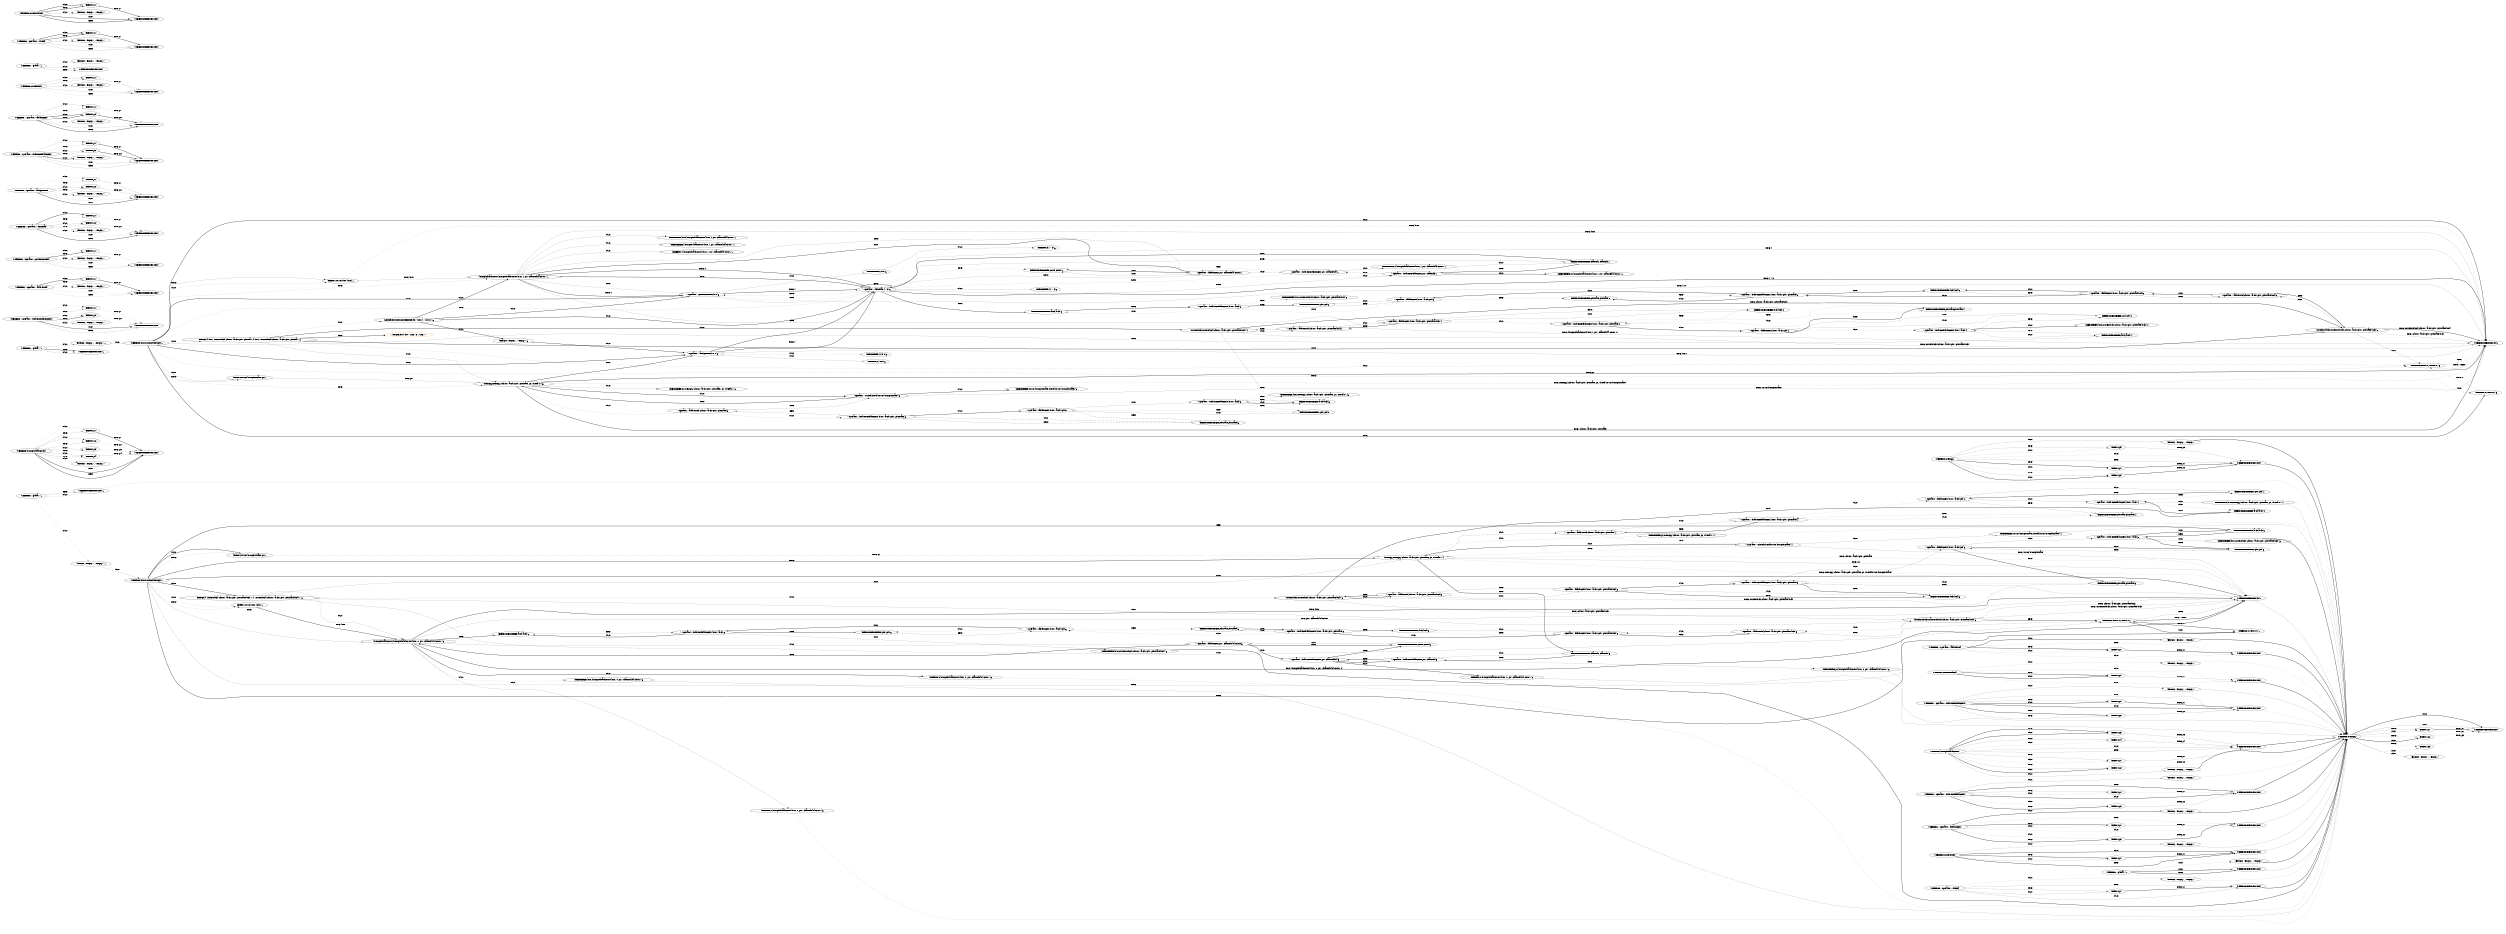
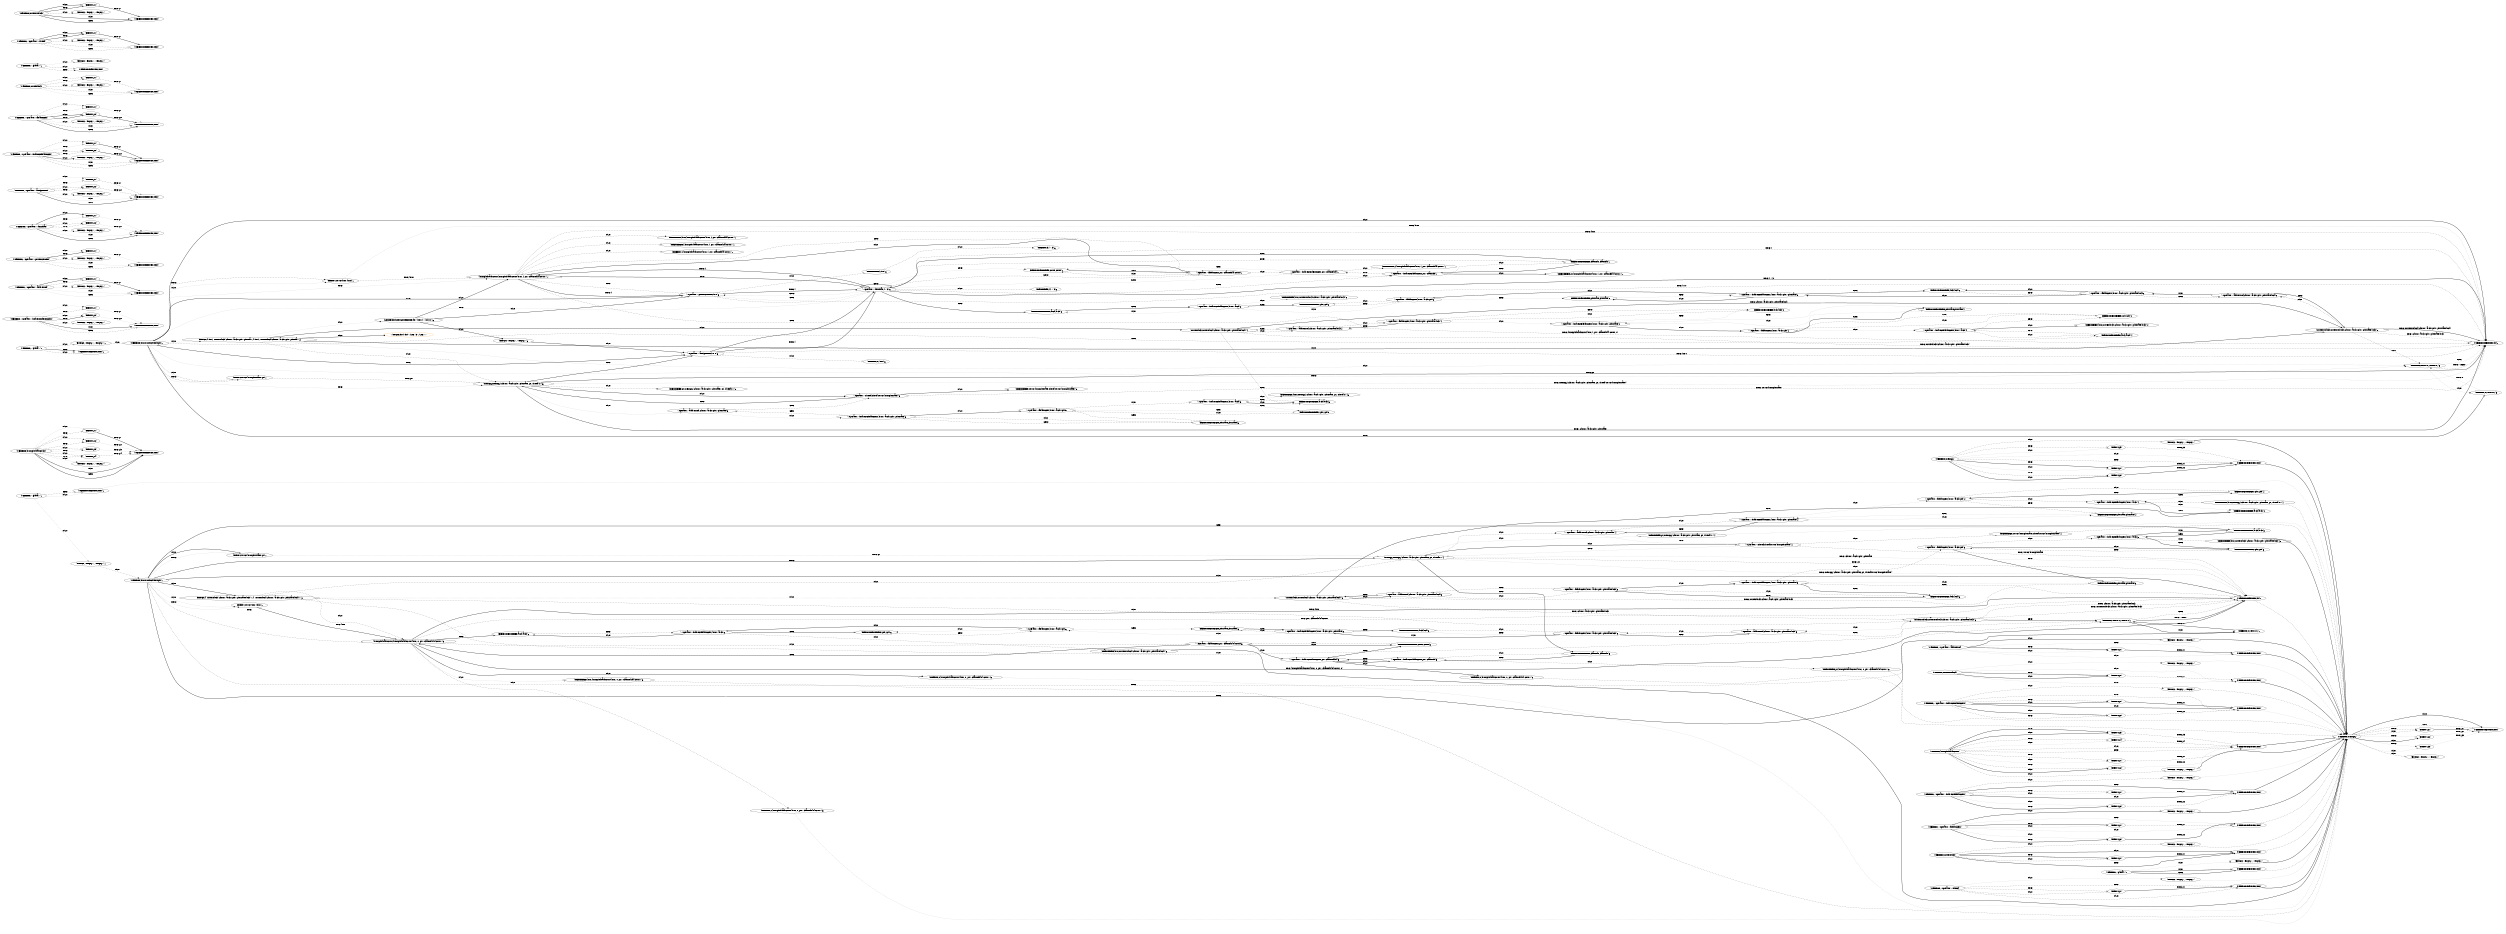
edge "(CONTROL_STRUCTURE,FOR,for (i = 0;i < 3;i++))" -> "(<operator>.lessThan,i < 3)": removed, label "AST:"
node "(IDENTIFIER,i,i = 0)": removed
